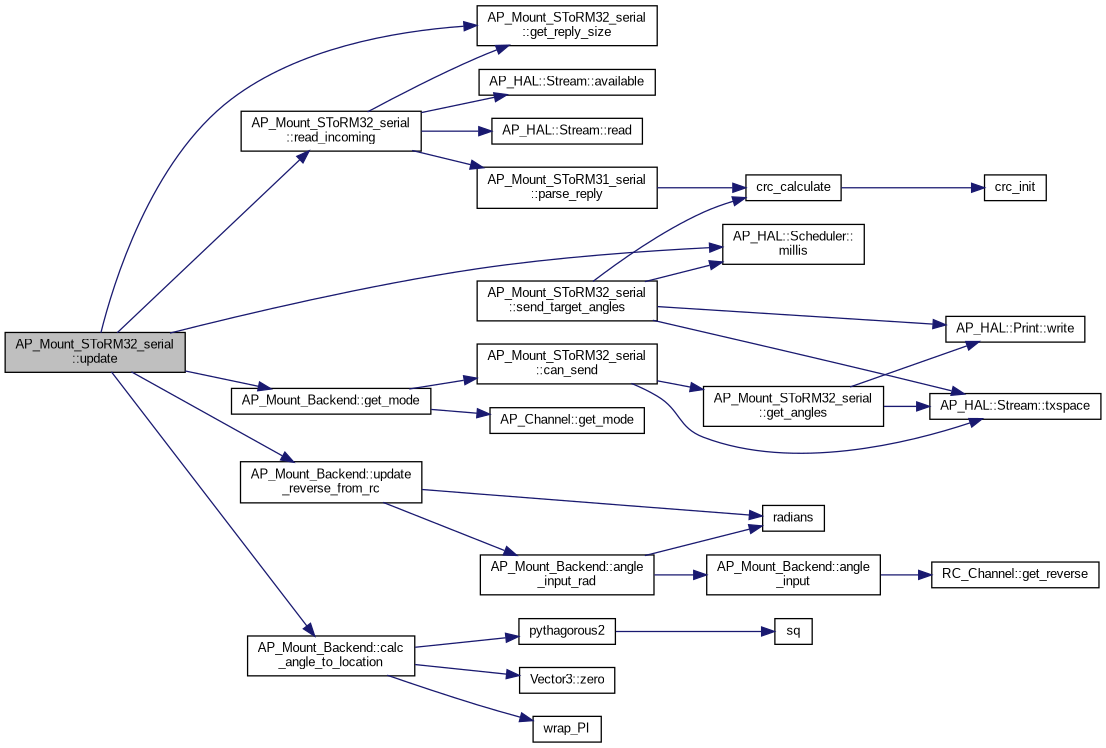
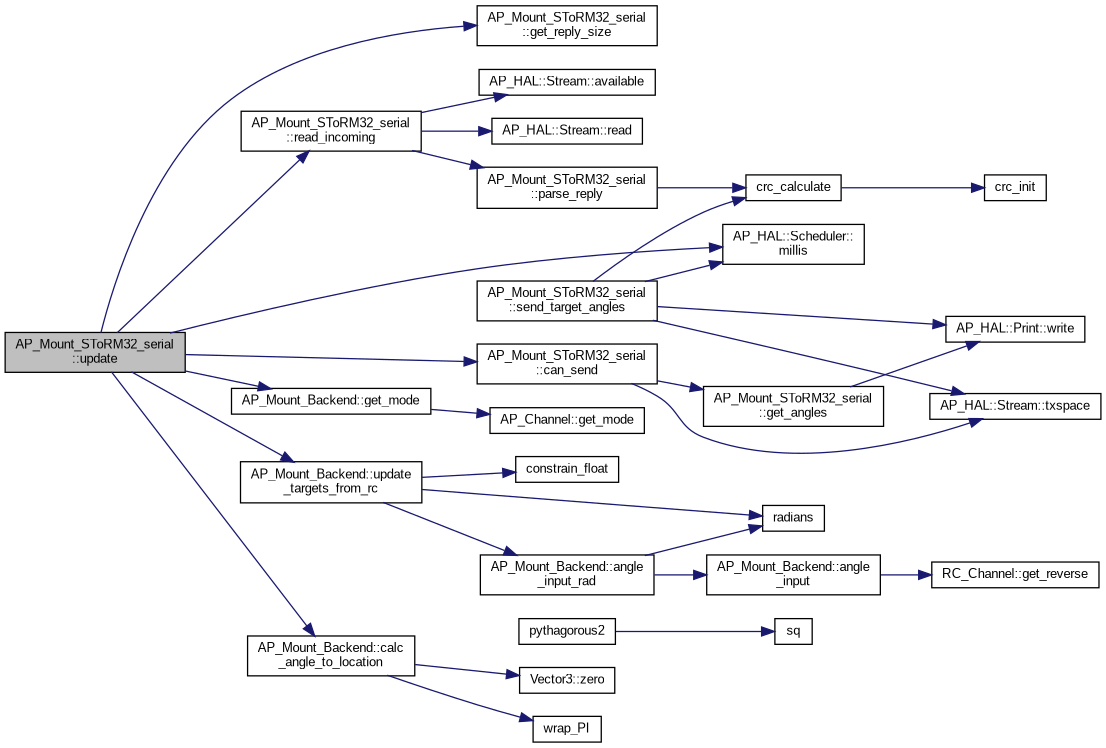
edge "AP_Mount_SToRM32_serial ::read_incoming" -> "AP_Mount_SToRM32_serial ::get_reply_size": removed
node "AP_Mount_SToRM31_serial ::parse_reply": label "AP_Mount_SToRM31_serial ::parse_reply" -> "AP_Mount_SToRM32_serial ::parse_reply"
edge "AP_Mount_Backend::get_mode" -> "AP_Mount_SToRM32_serial ::can_send": now "AP_Mount_SToRM32_serial ::update" -> "AP_Mount_SToRM32_serial ::can_send"
edge "AP_Mount_SToRM32_serial ::get_angles" -> "AP_HAL::Stream::txspace": removed
node "constrain_float": added
node "AP_Mount_Backend::update _reverse_from_rc": label "AP_Mount_Backend::update _reverse_from_rc" -> "AP_Mount_Backend::update _targets_from_rc"
edge "AP_Mount_Backend::calc _angle_to_location" -> "pythagorous2": removed
